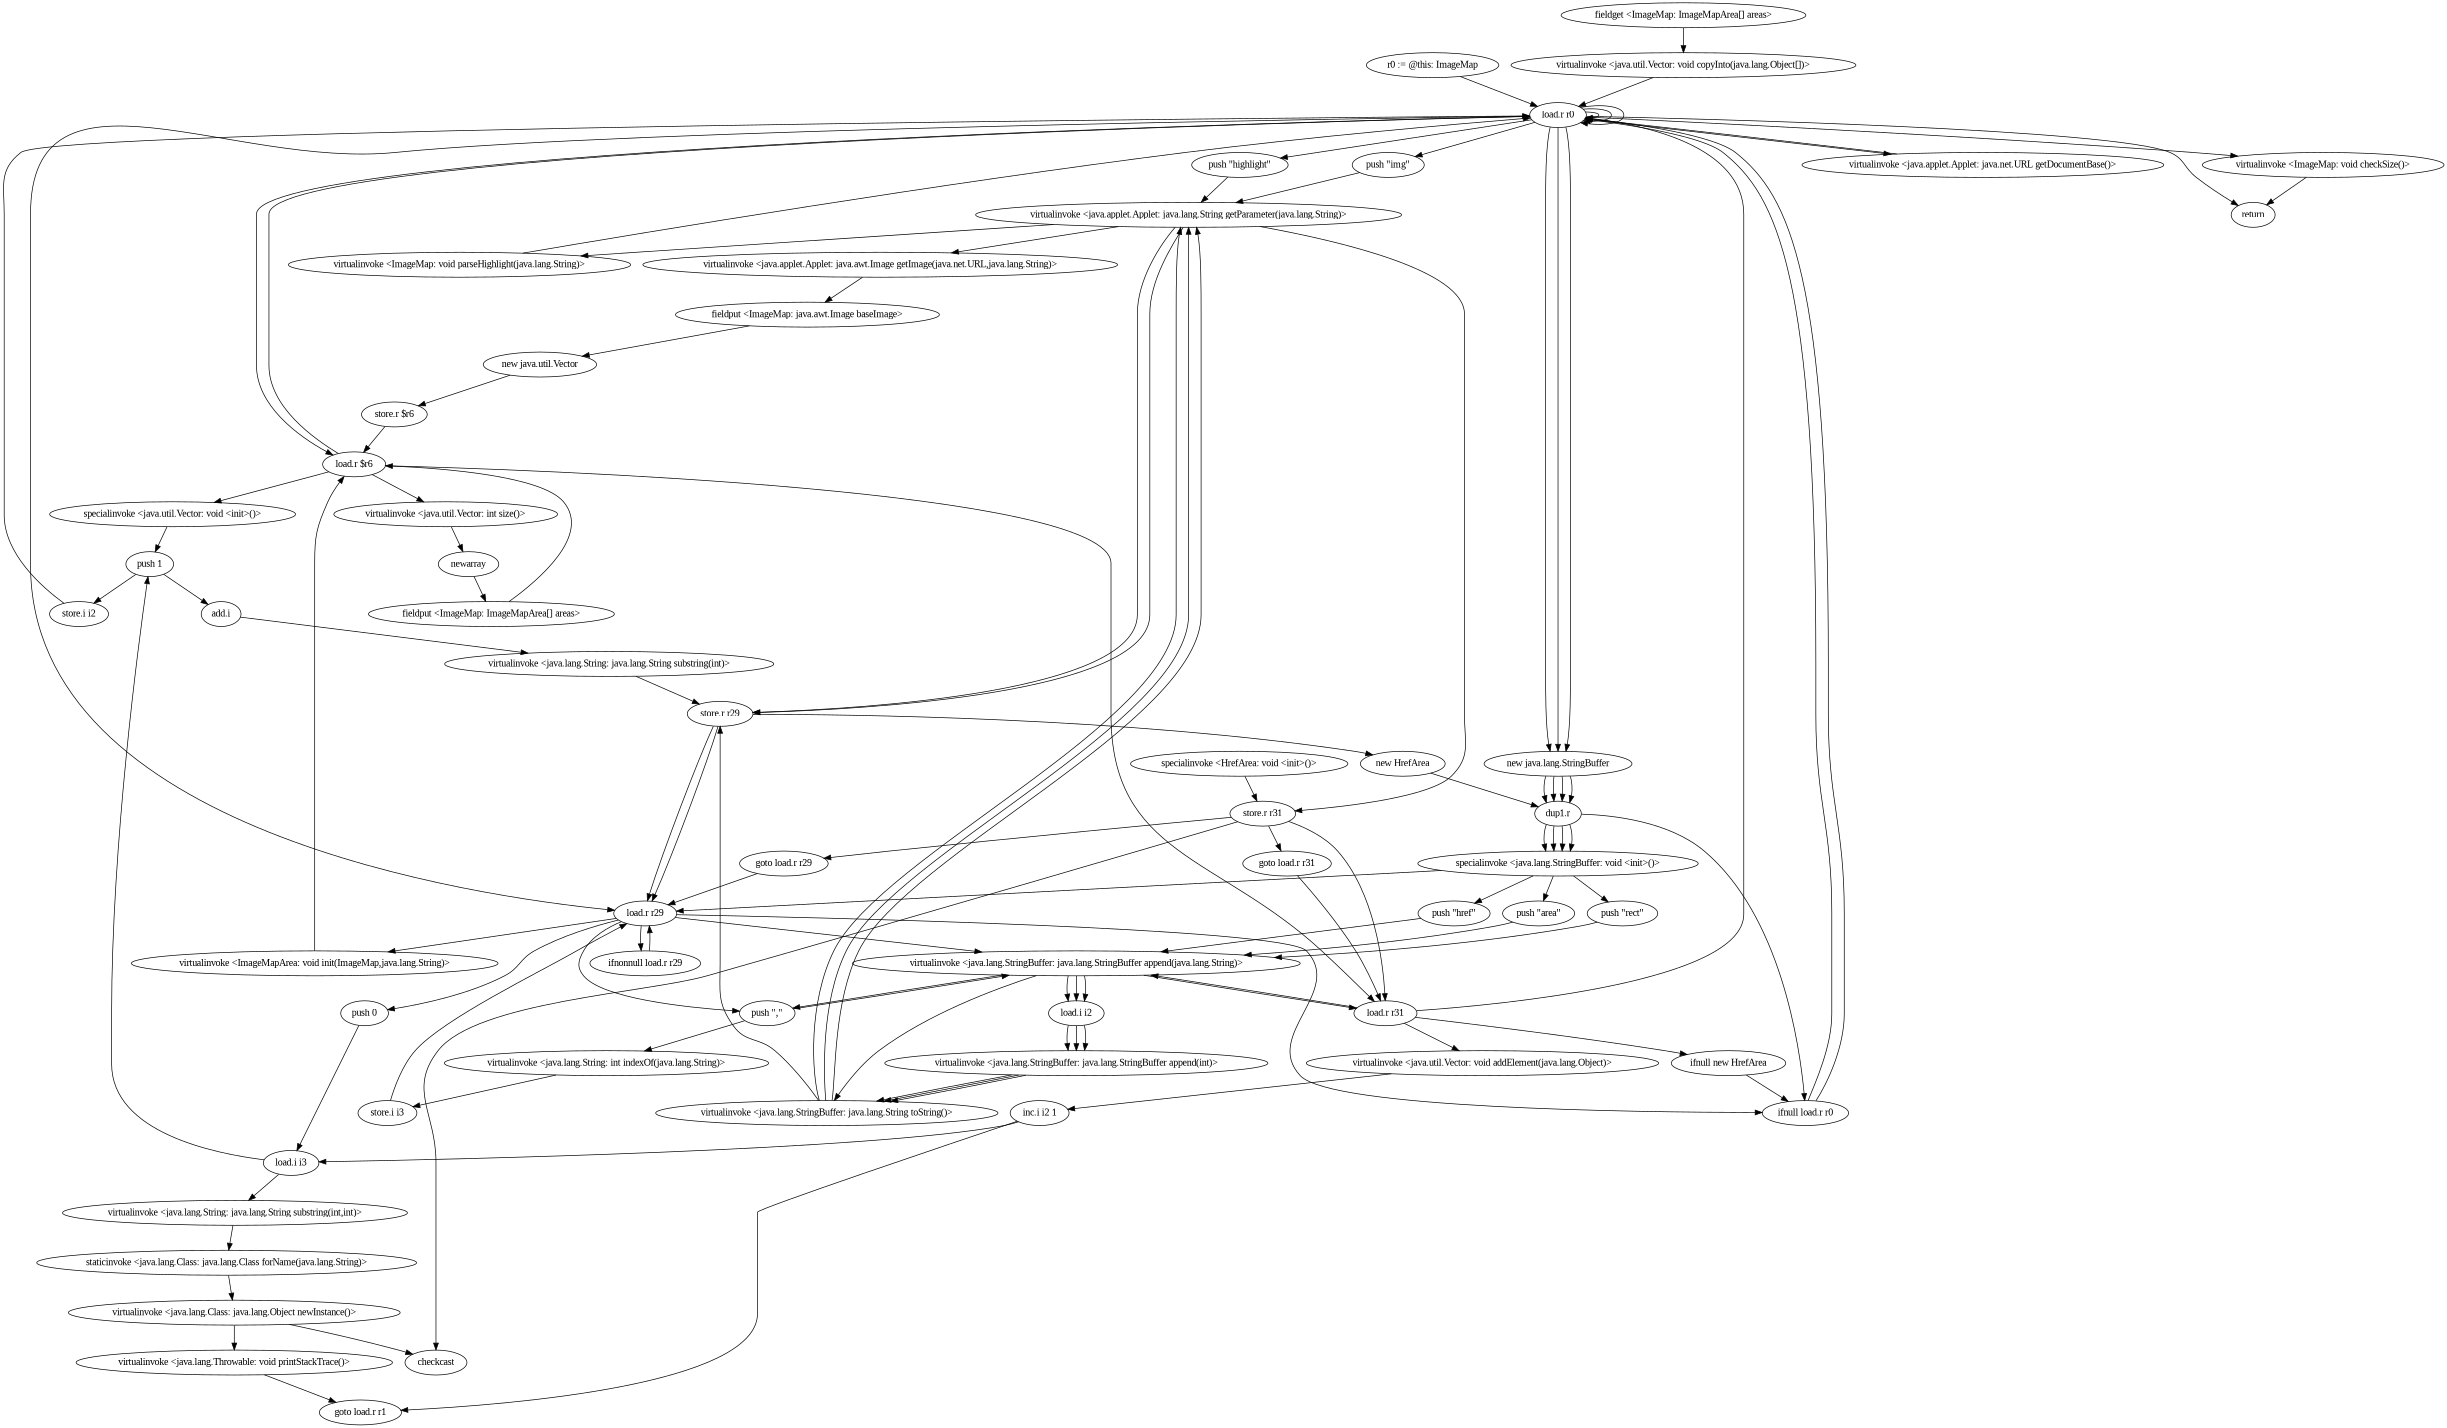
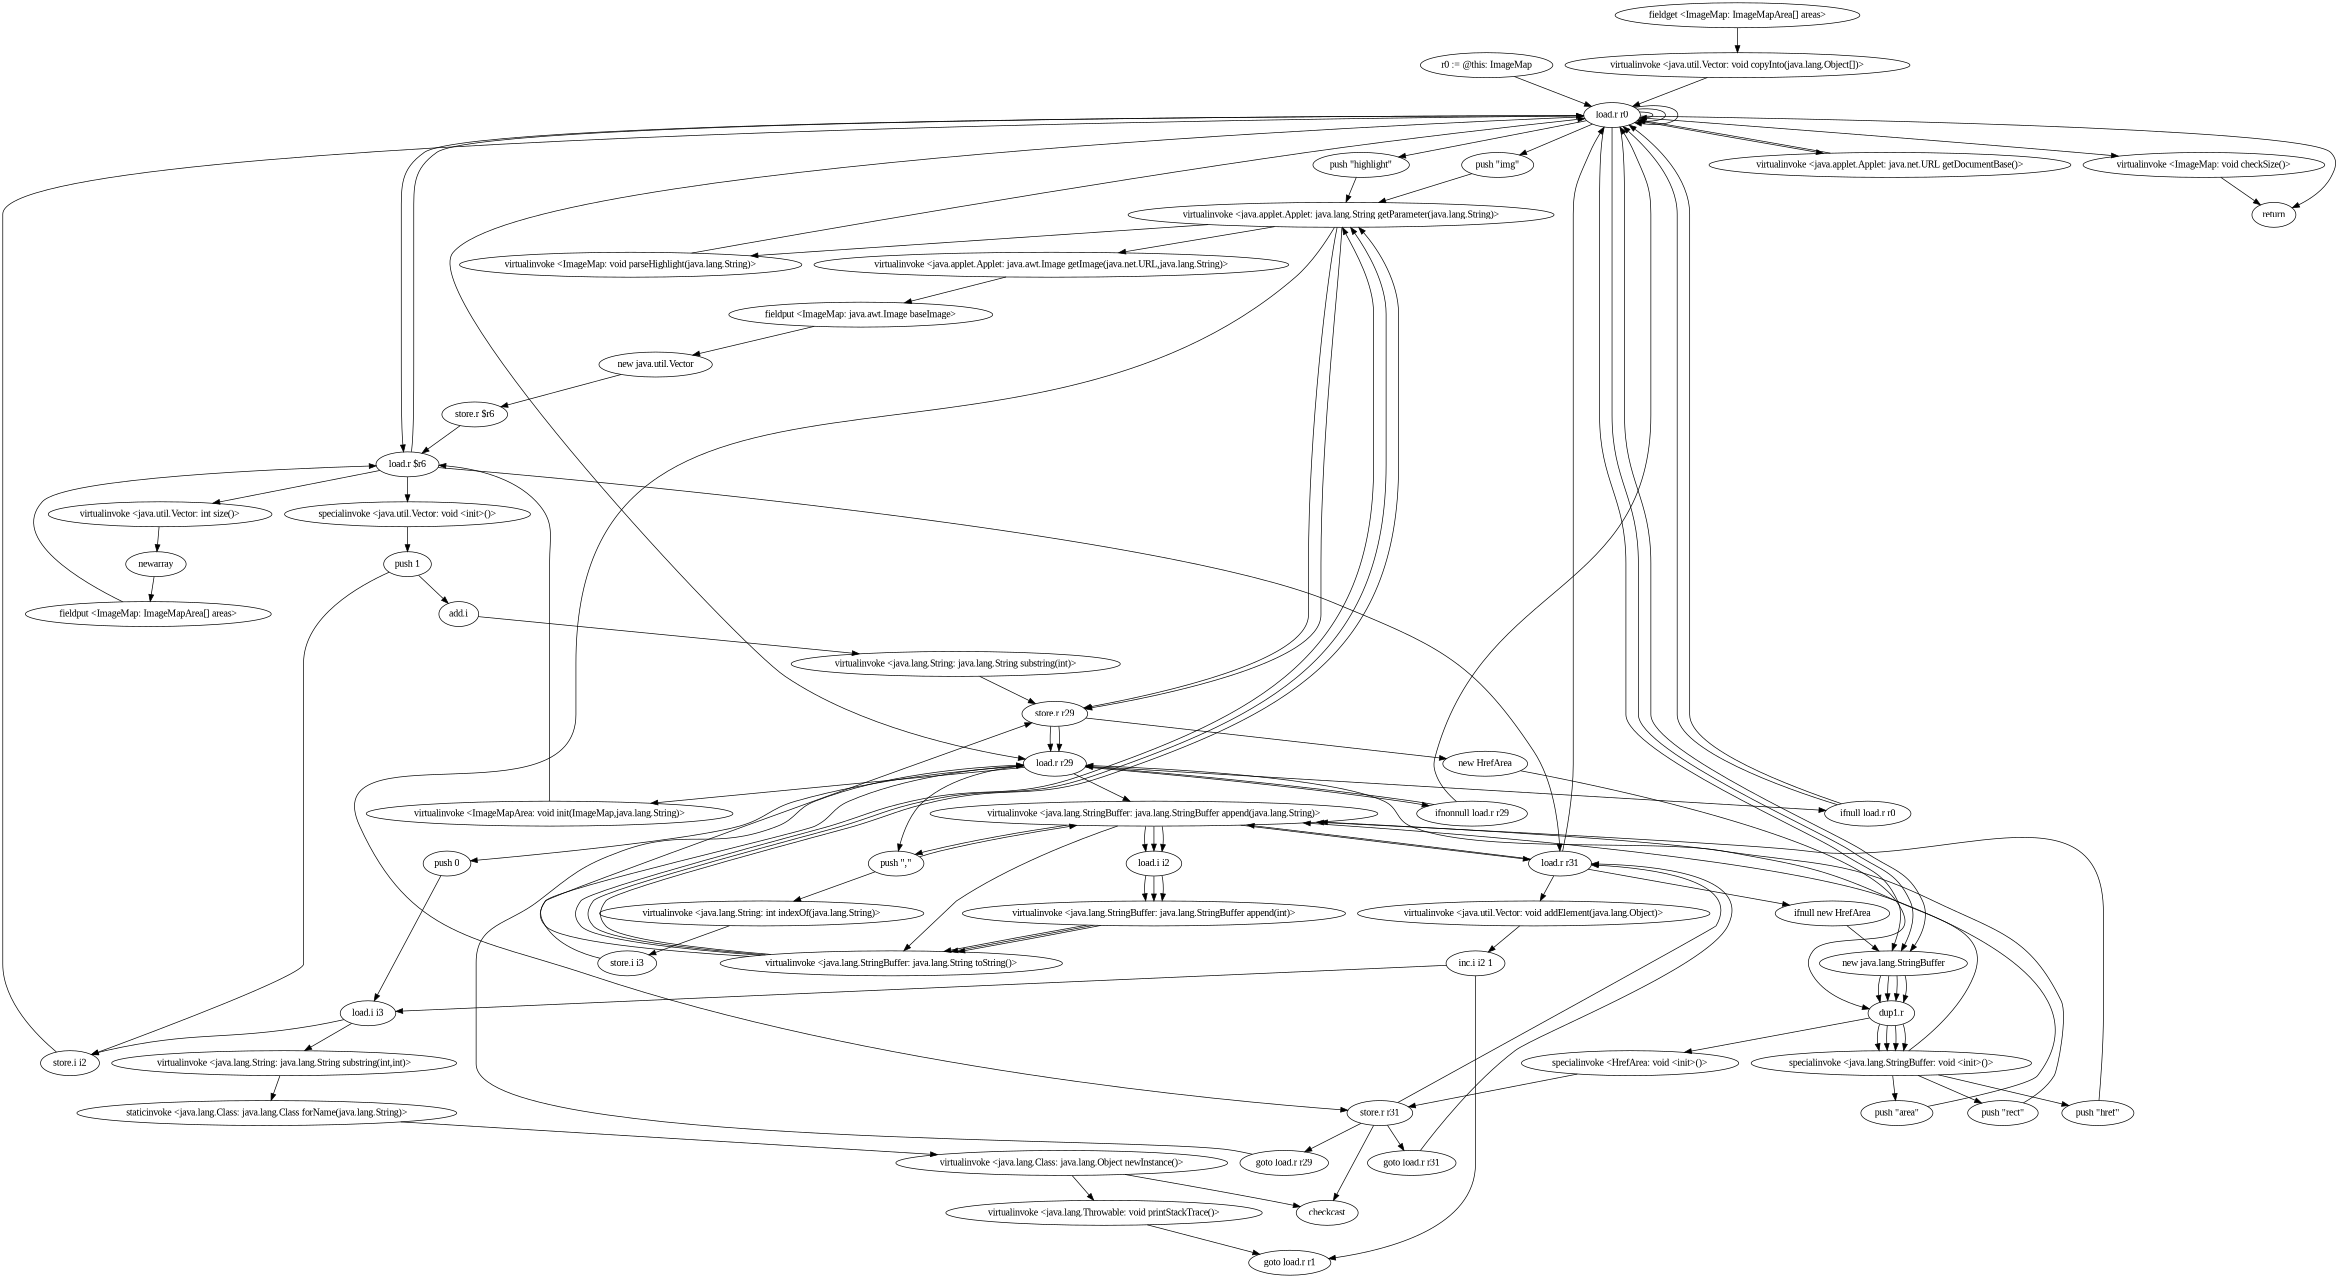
edge "ifnonnull load.r r29" -> "load.r r0": added
edge "dup1.r" -> "ifnull load.r r0": now "dup1.r" -> "specialinvoke <HrefArea: void <init>()>"
edge "load.i i3" -> "push 1": now "load.i i3" -> "store.i i2"
edge "ifnull new HrefArea" -> "ifnull load.r r0": now "ifnull new HrefArea" -> "new java.lang.StringBuffer"
